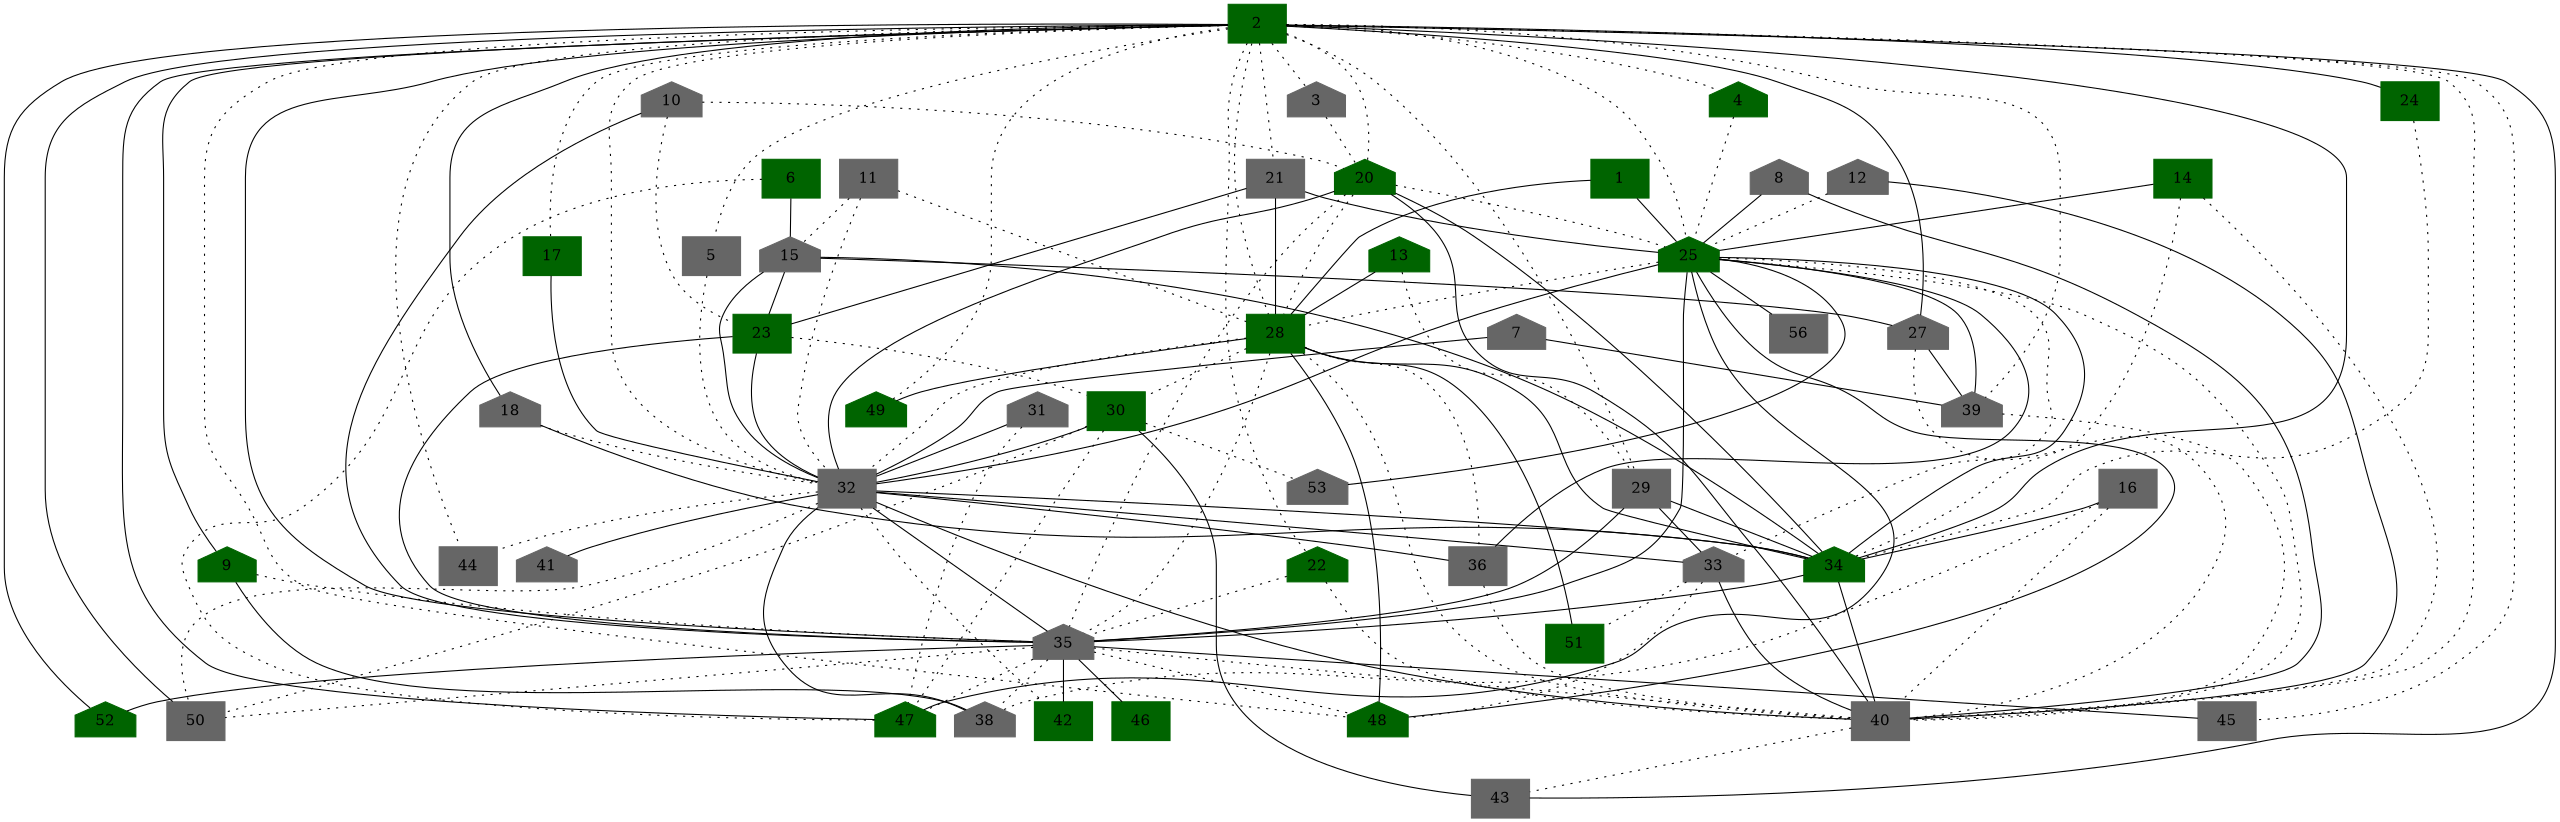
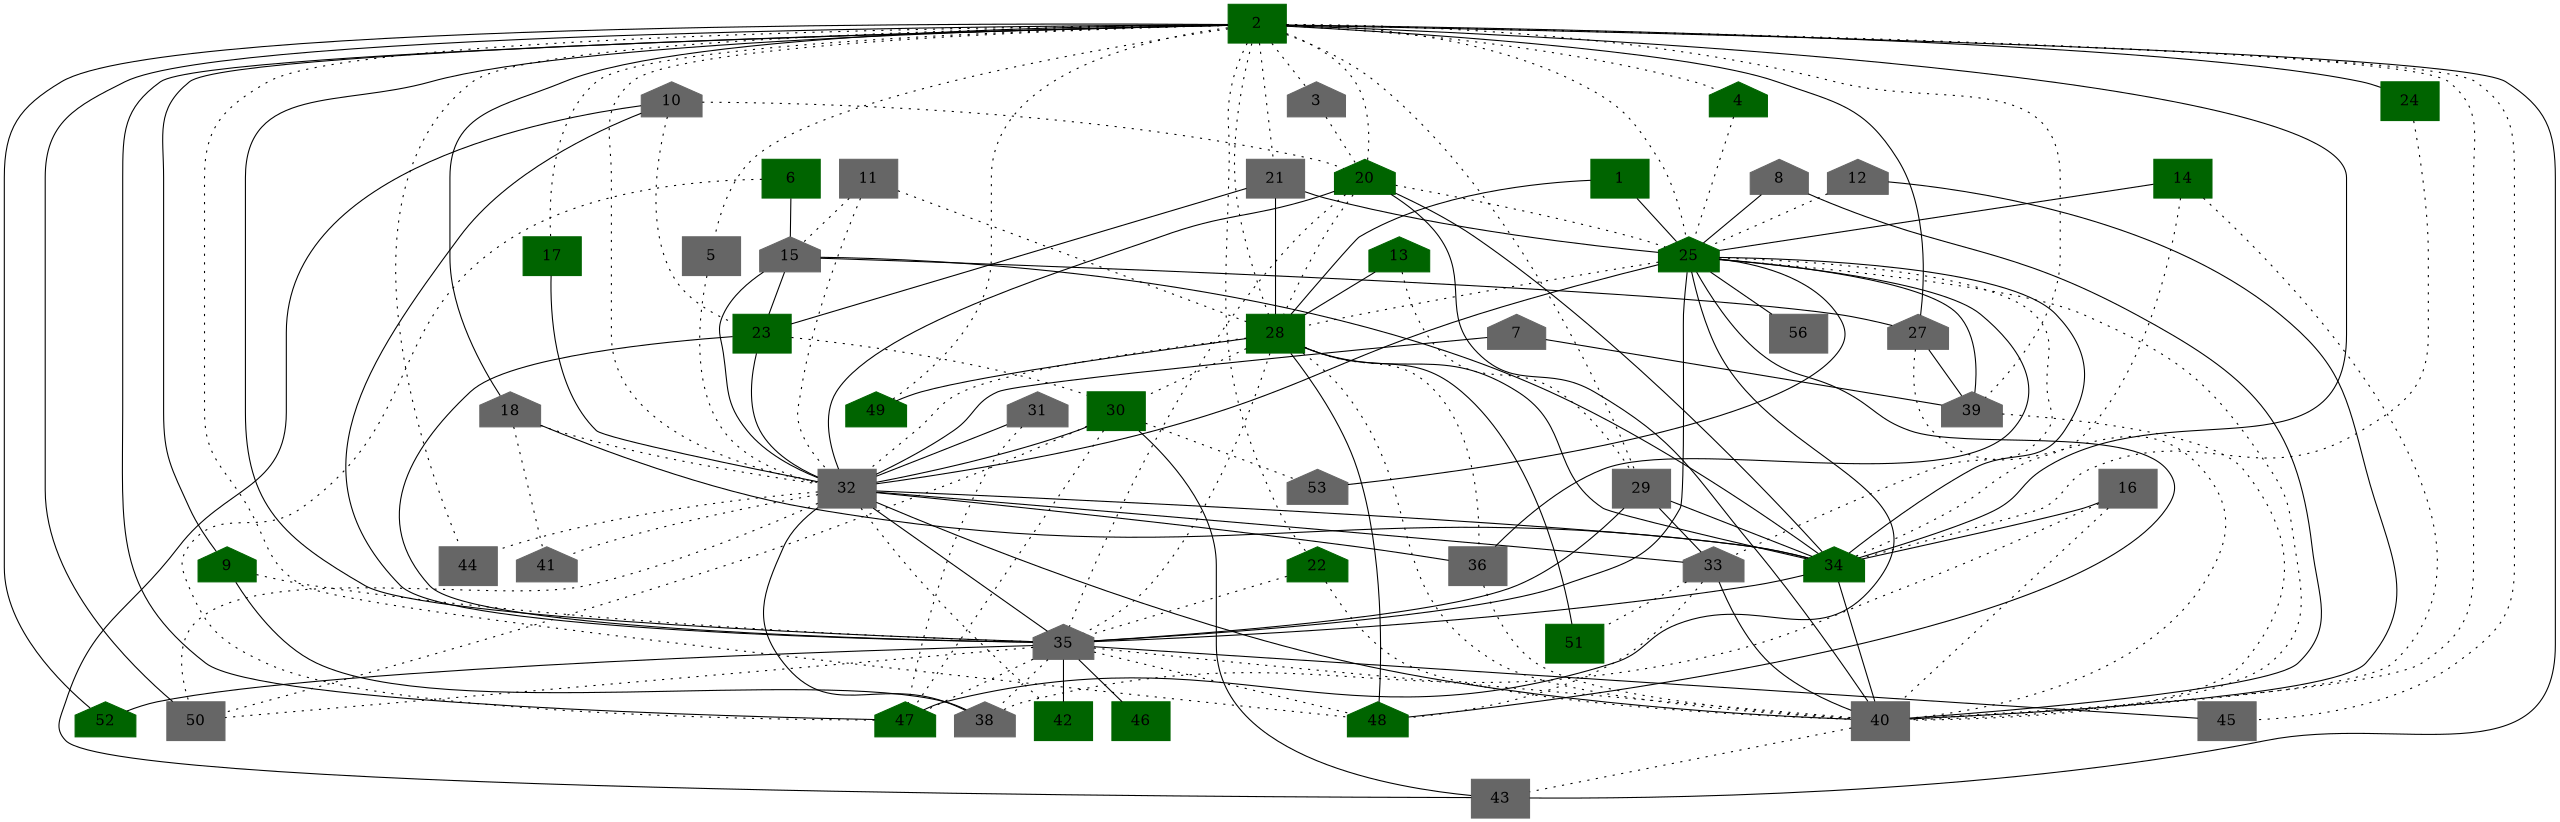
edge "18" -- "41": added
edge "32" -- "41": style solid -> dotted
edge "10" -- "43": added
